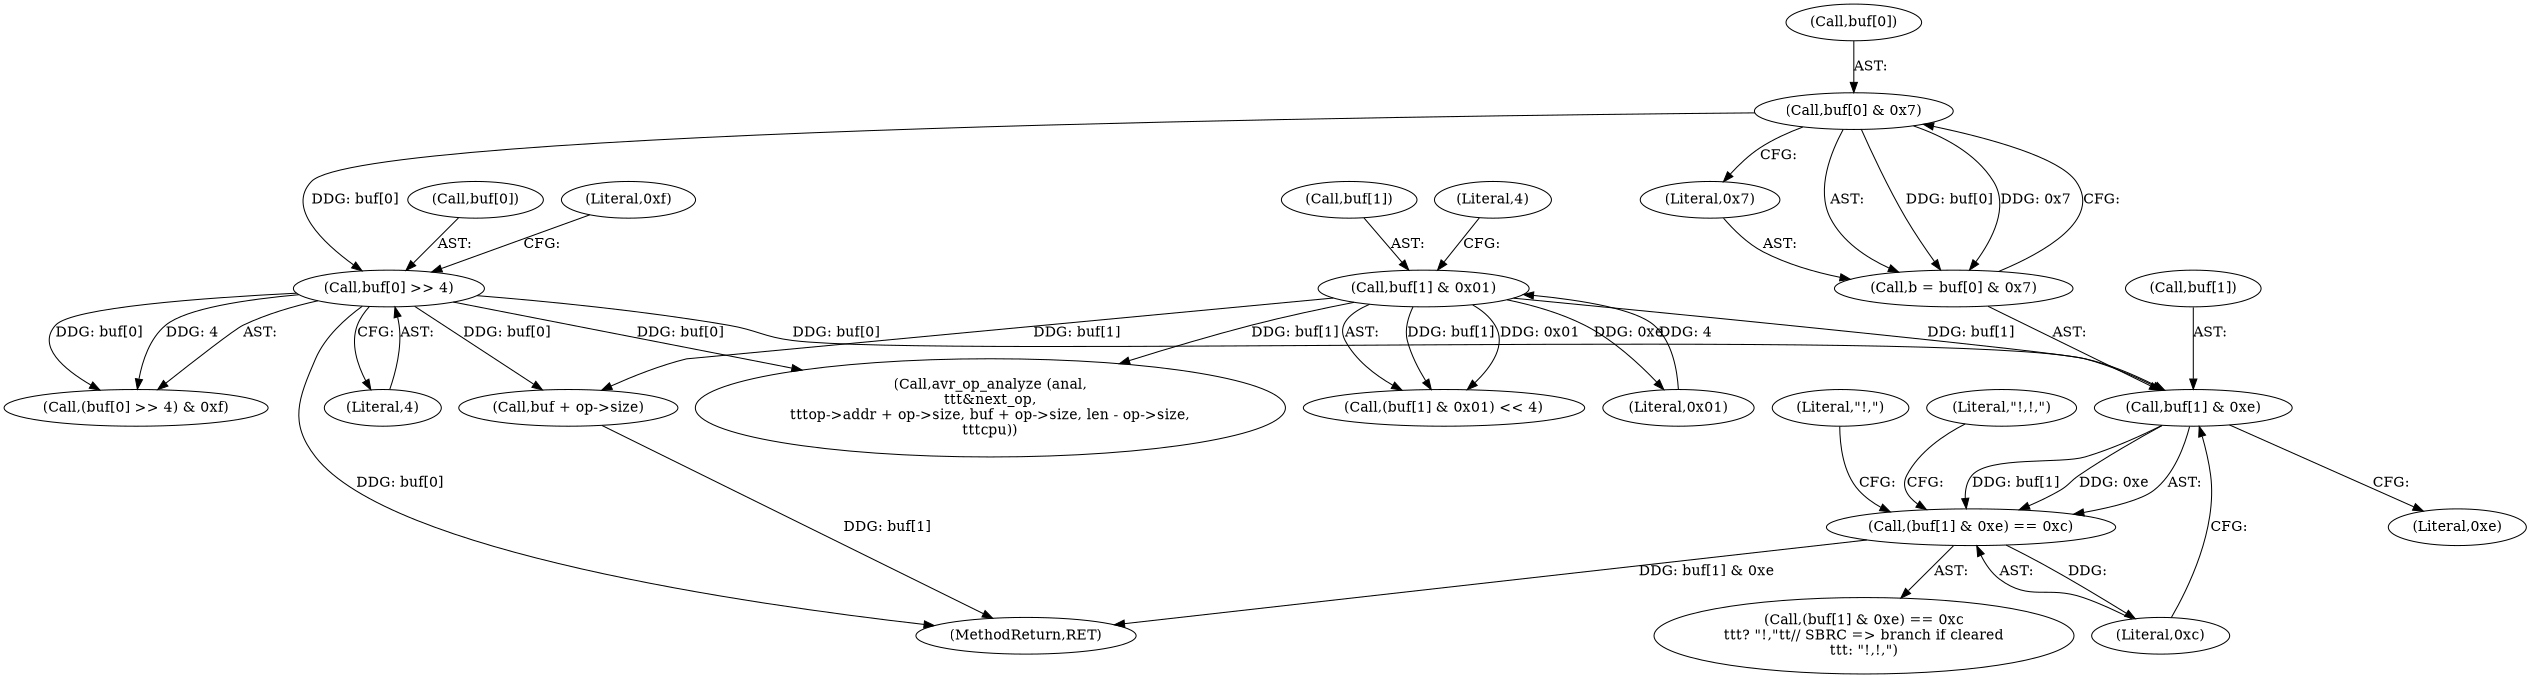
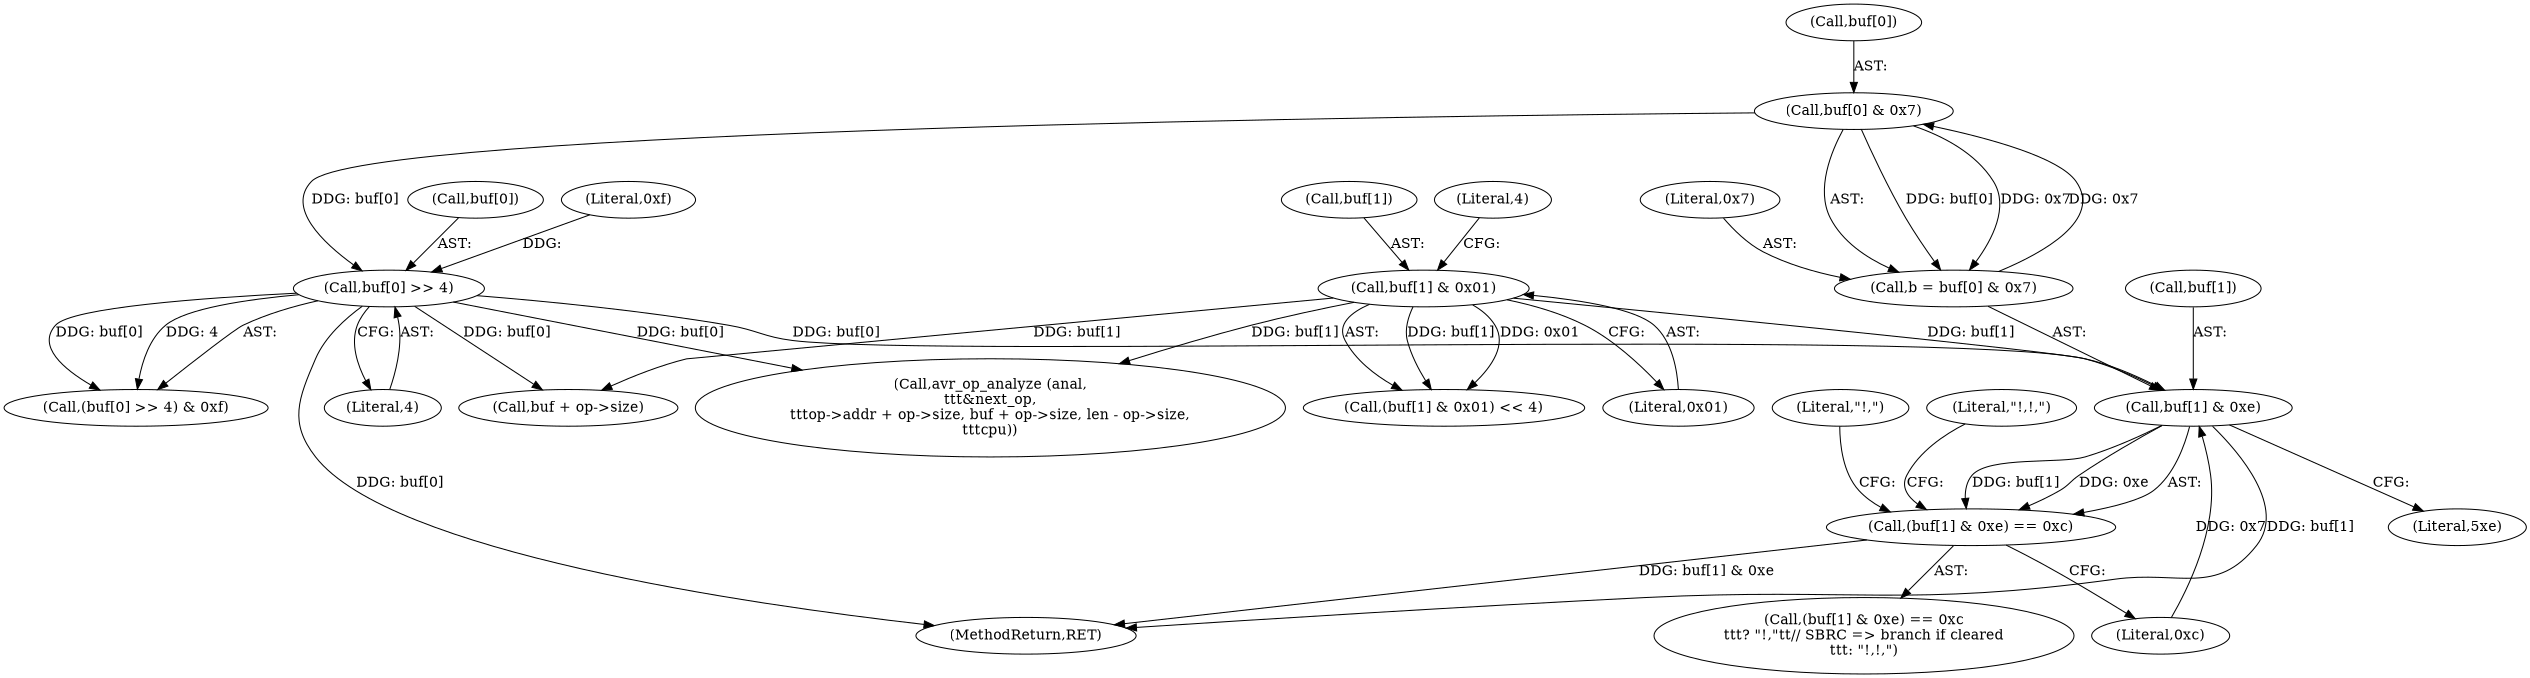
edge "(Call,buf[0] & 0x7)" -> "(Literal,0x7)": removed, label "CFG:"
edge "(Call,b = buf[0] & 0x7)" -> "(Call,buf[0] & 0x7)": label "CFG: " -> "DDG: 0x7"
edge "(Literal,0xf)" -> "(Call,buf[0] >> 4)": label "CFG: " -> "DDG: "
edge "(Call,buf[1] & 0x01)" -> "(Literal,0x01)": label "DDG: 0xe" -> "CFG: "
edge "(Literal,0x01)" -> "(Call,buf[1] & 0x01)": label "DDG: 4" -> "AST: "
edge "(Call,buf + op->size)" -> "(MethodReturn,RET)": now "(Call,buf[1] & 0xe)" -> "(MethodReturn,RET)"
edge "(Literal,0xc)" -> "(Call,buf[1] & 0xe)": label "CFG: " -> "DDG: 0x7"
node "(Literal,0xe)": label "(Literal,0xe)" -> "(Literal,5xe)"
edge "(Call,(buf[1] & 0xe) == 0xc)" -> "(Literal,0xc)": label "DDG: " -> "CFG: "
edge "(Literal,0xc)" -> "(Call,(buf[1] & 0xe) == 0xc)": removed, label "AST:"
